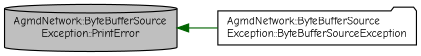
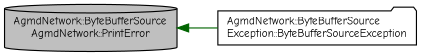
node "AgmdNetwork::ByteBufferSource Exception::PrintError": label "AgmdNetwork::ByteBufferSource Exception::PrintError" -> "AgmdNetwork::ByteBufferSource AgmdNetwork::PrintError"
